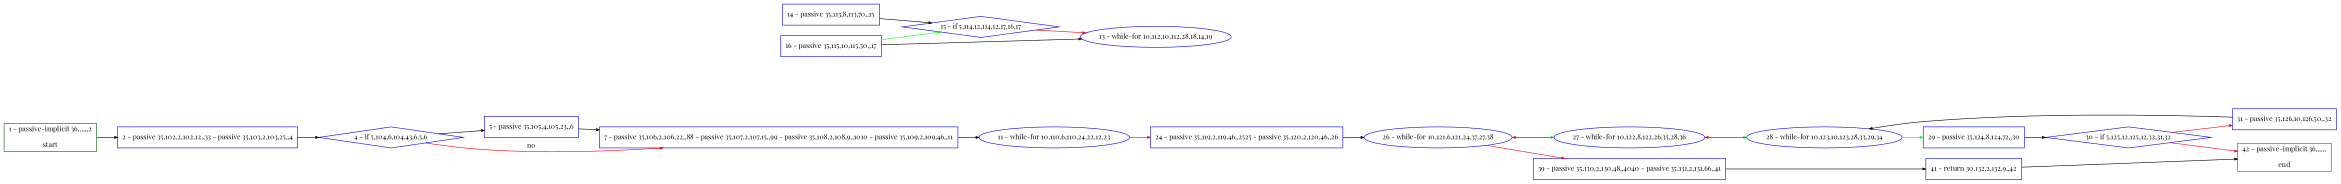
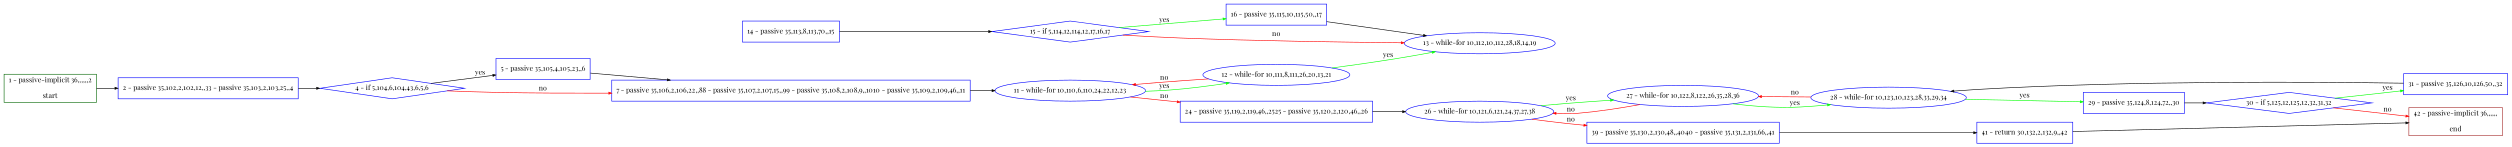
edge "16 - passive 35,115,10,115,50,,17" -> "15 - if 5,114,12,114,12,17,16,17": reversed
node "12 - while-for 10,111,8,111,26,20,13,21": added
edge "30 - if 5,125,12,125,12,32,31,32" -> "31 - passive 35,126,10,126,50,,32": color #ff0000 -> #00ff00
